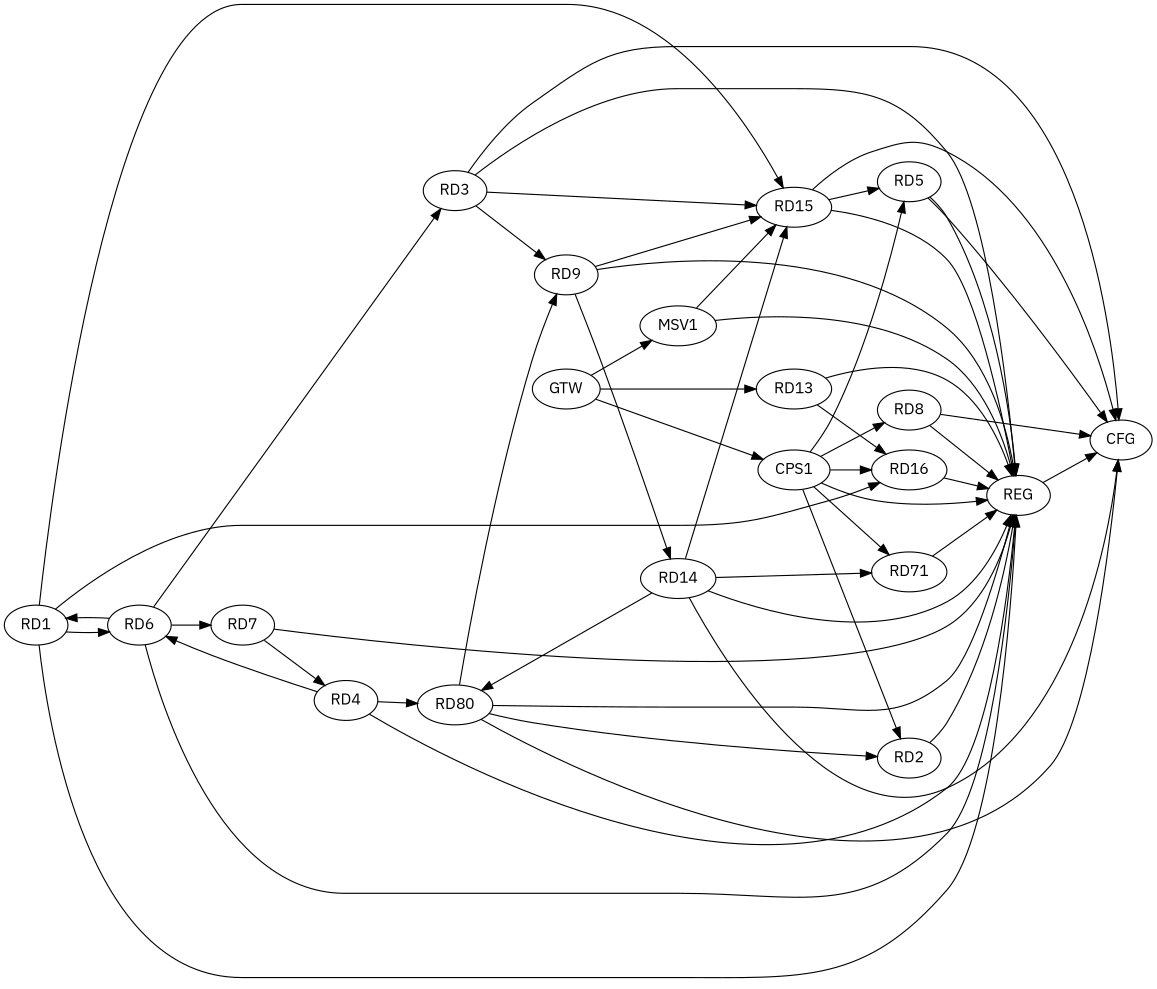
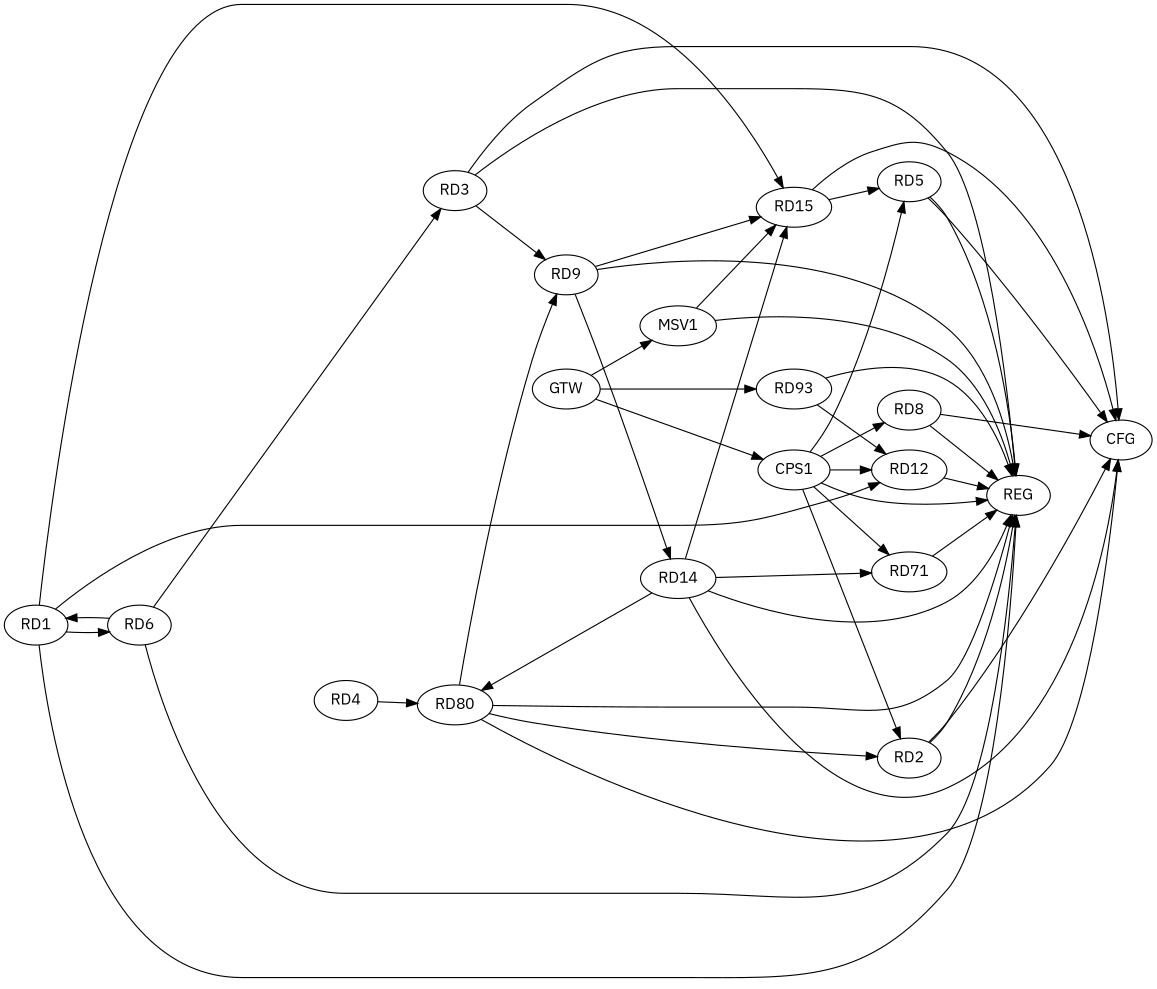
edge "RD3" -> "RD15": removed
edge "RD15" -> "REG": removed
node "RD13": label "RD13" -> "RD93"
node "RD16": label "RD16" -> "RD12"
edge "REG" -> "CFG": now "RD2" -> "CFG"
node "RD7": removed
edge "RD4" -> "RD6": removed
edge "RD4" -> "REG": removed
